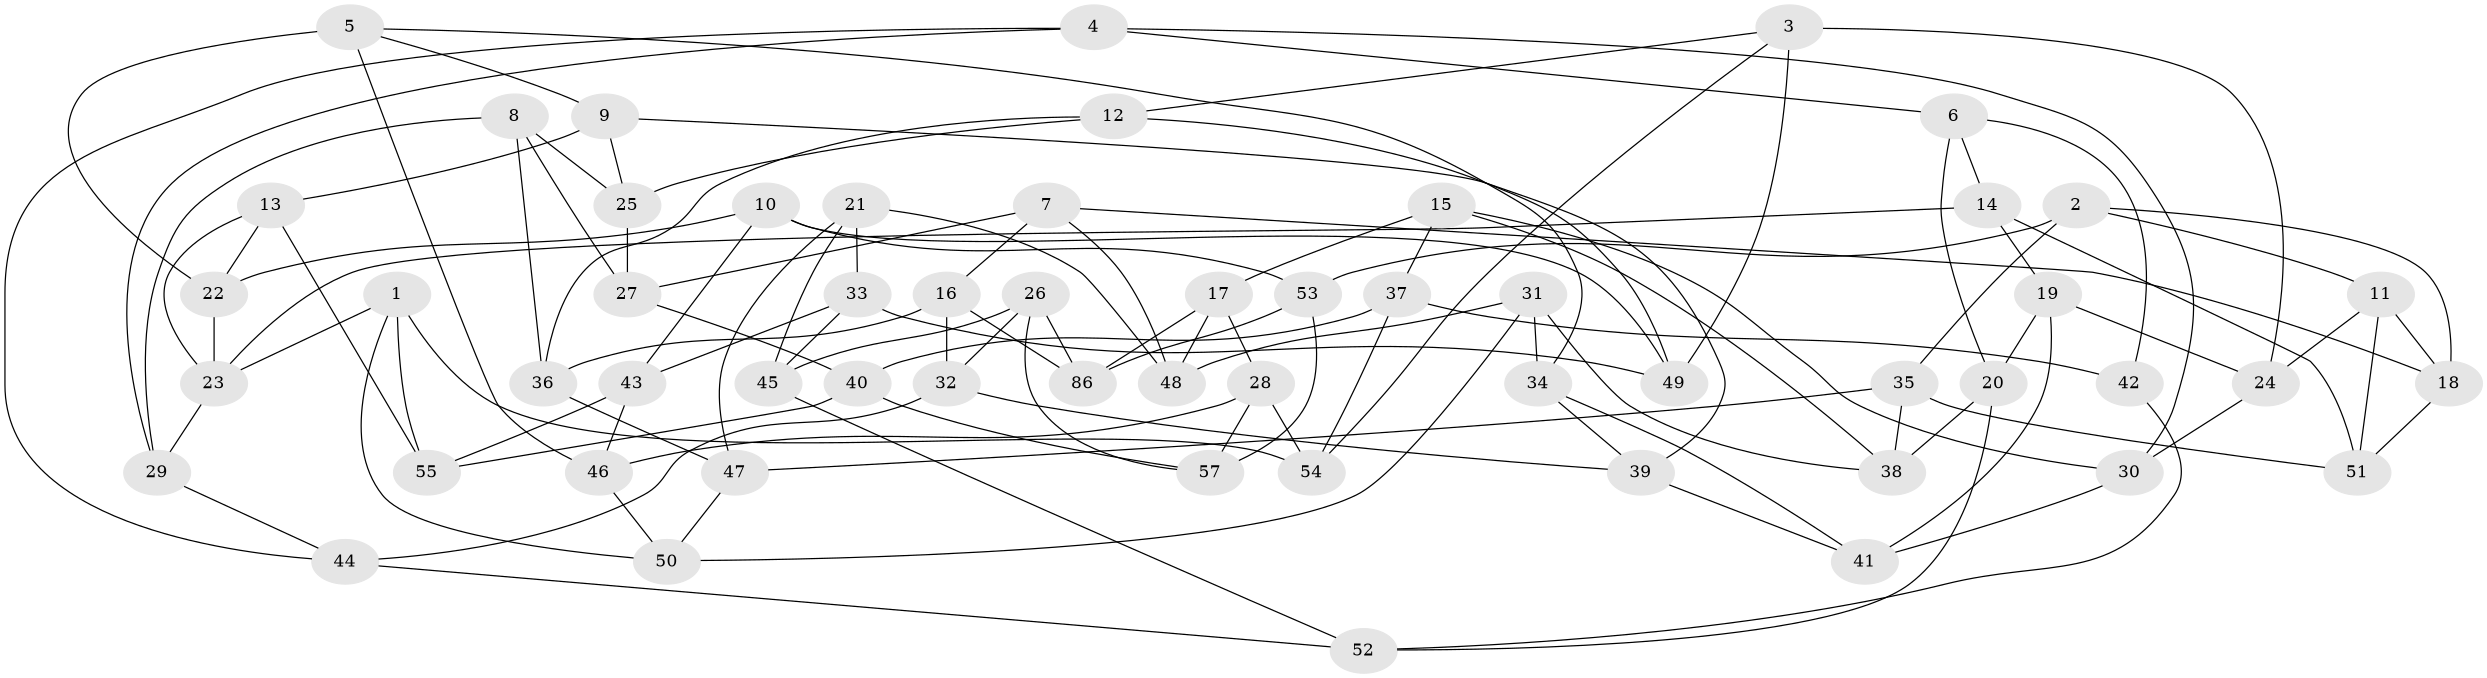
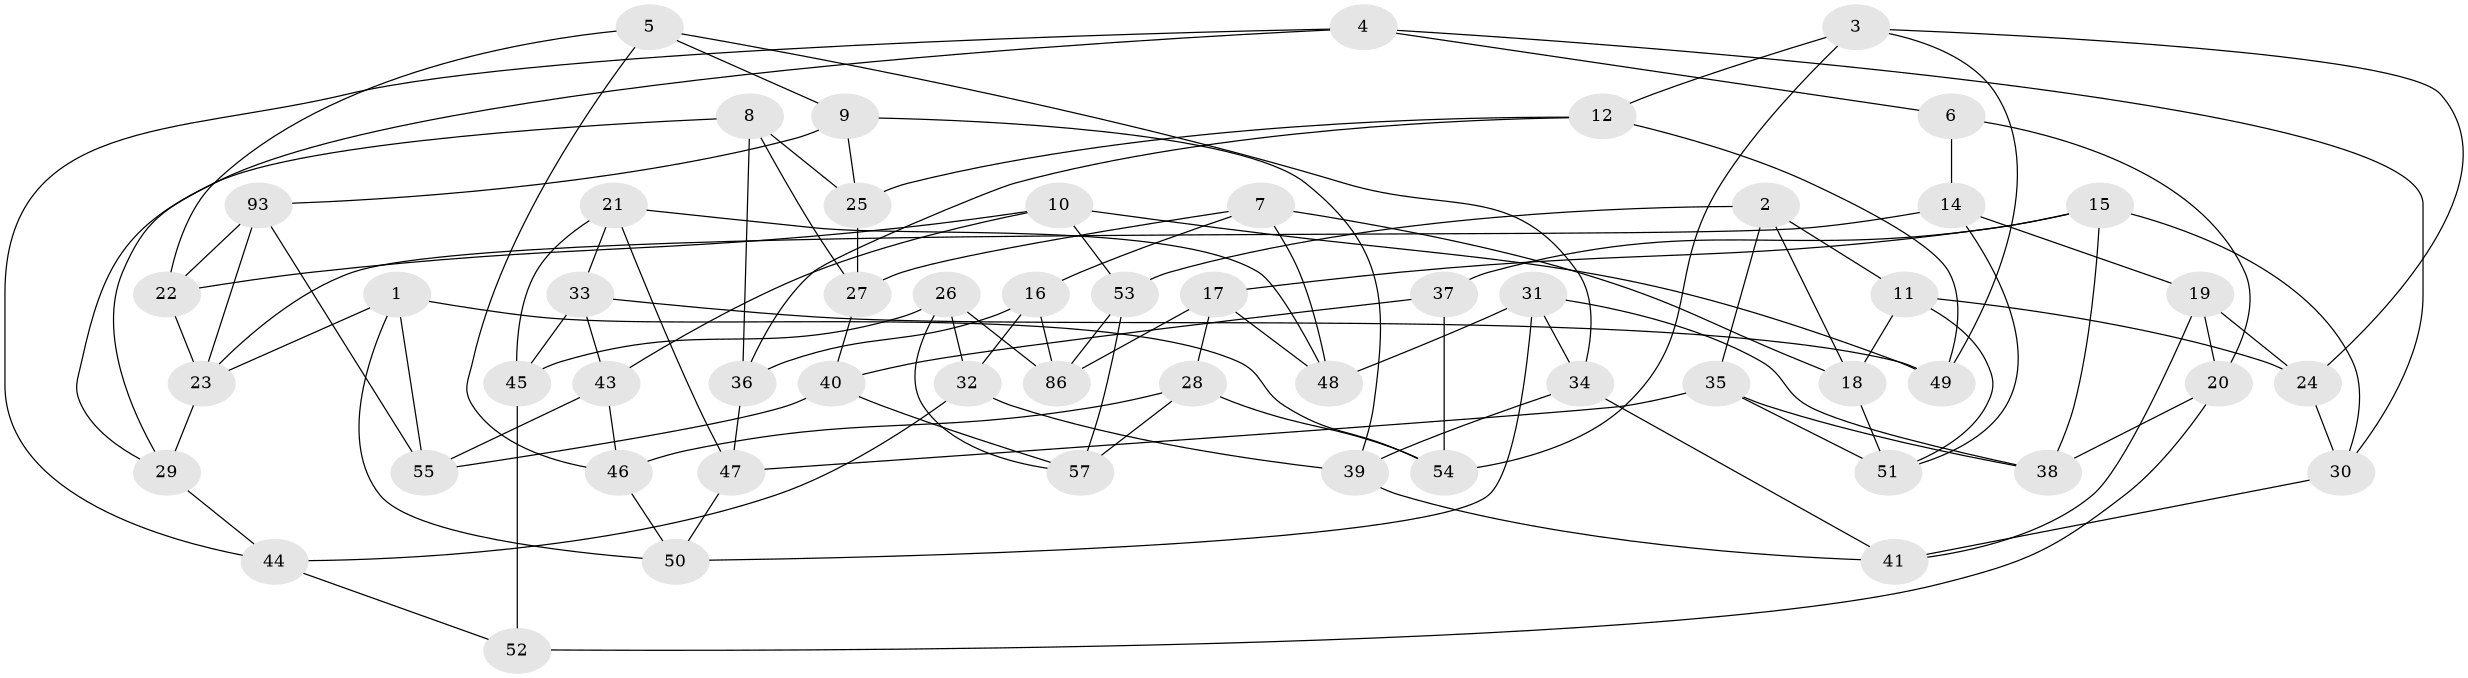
node "13": label "13" -> "93"
node "42": removed
